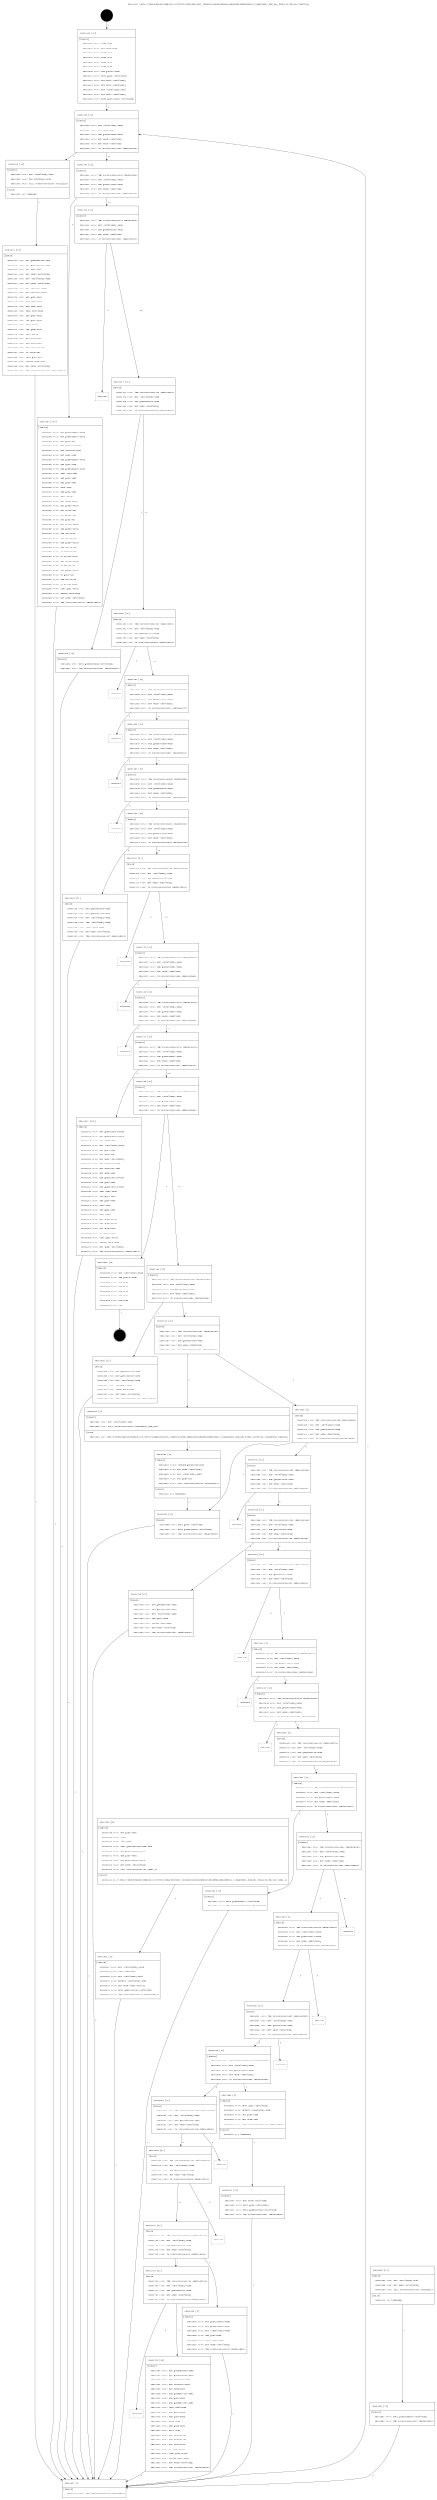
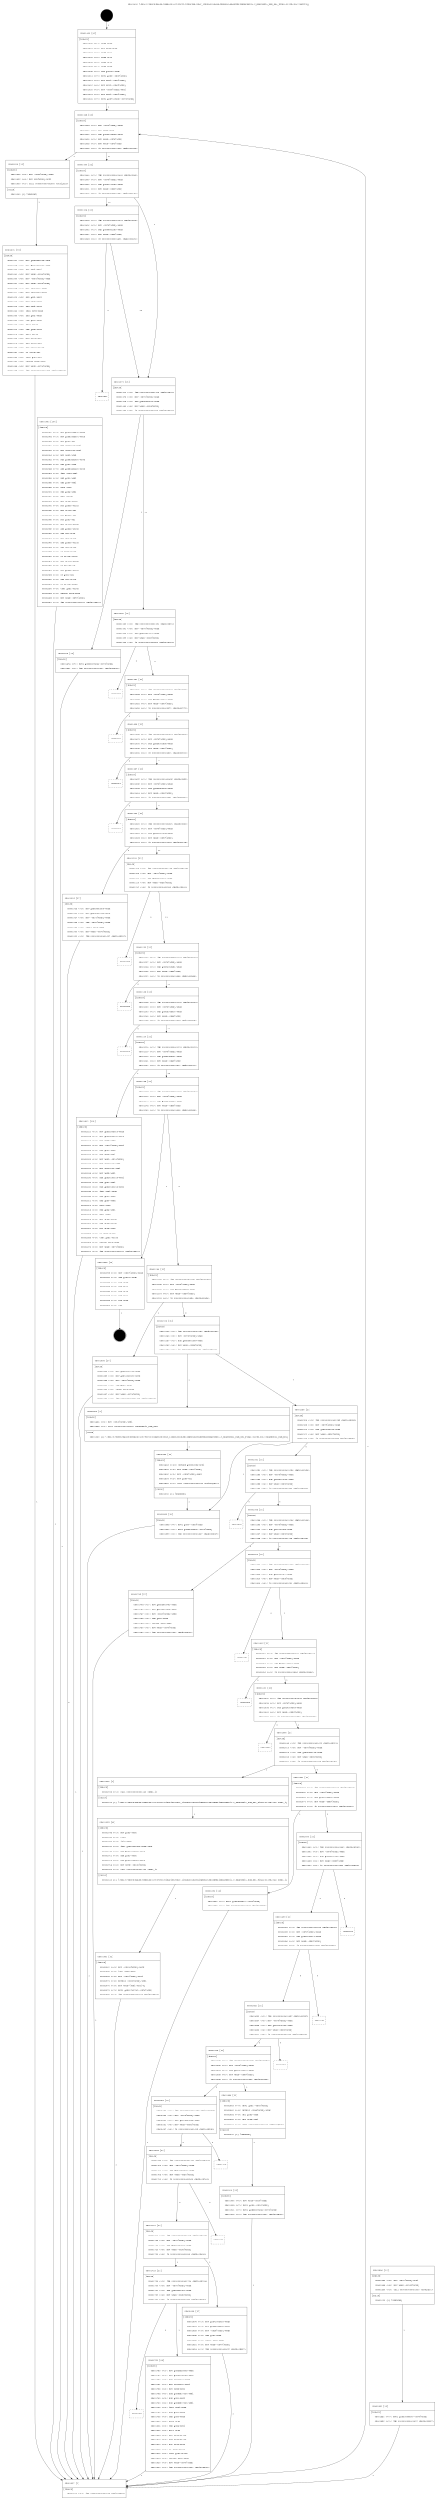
edge "0x401444 [22]" -> "0x401985 [144]": now "0x401444 [22]" -> "0x401473 [25]"
node "0x401938 [5]": added
